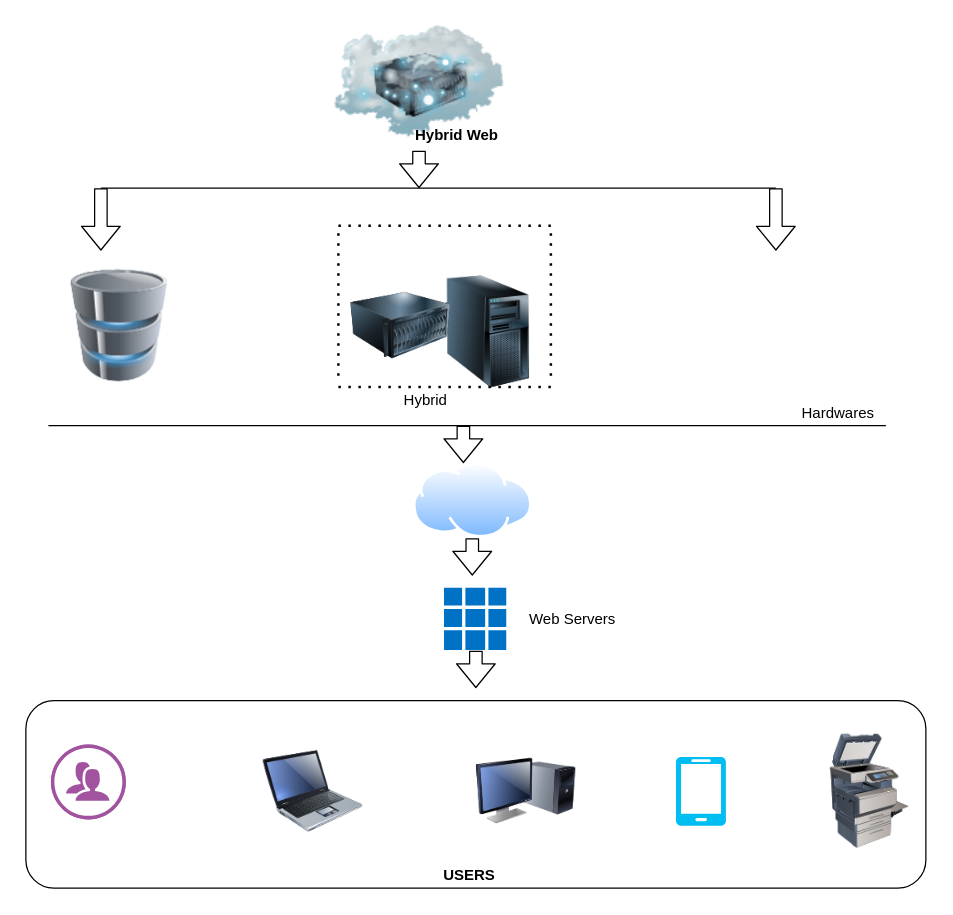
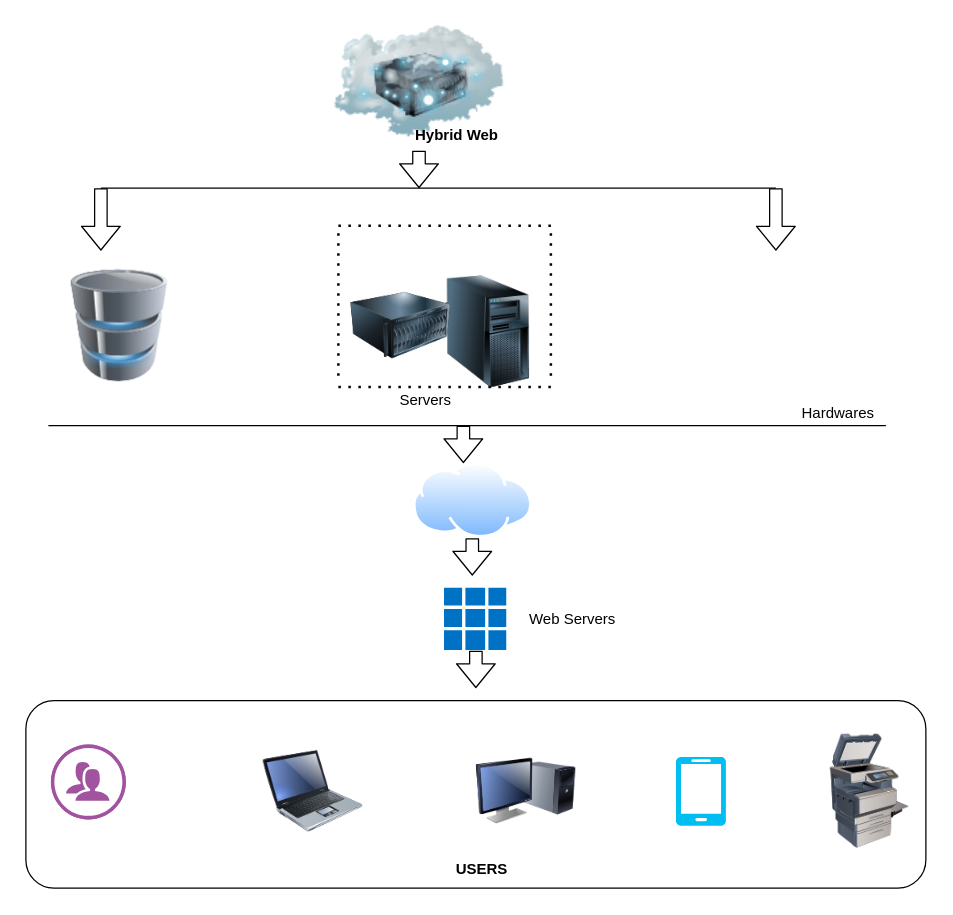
node "Hybrid": label "Hybrid" -> "Servers"
node "USERS": moved (469, 876) -> (482, 869)
